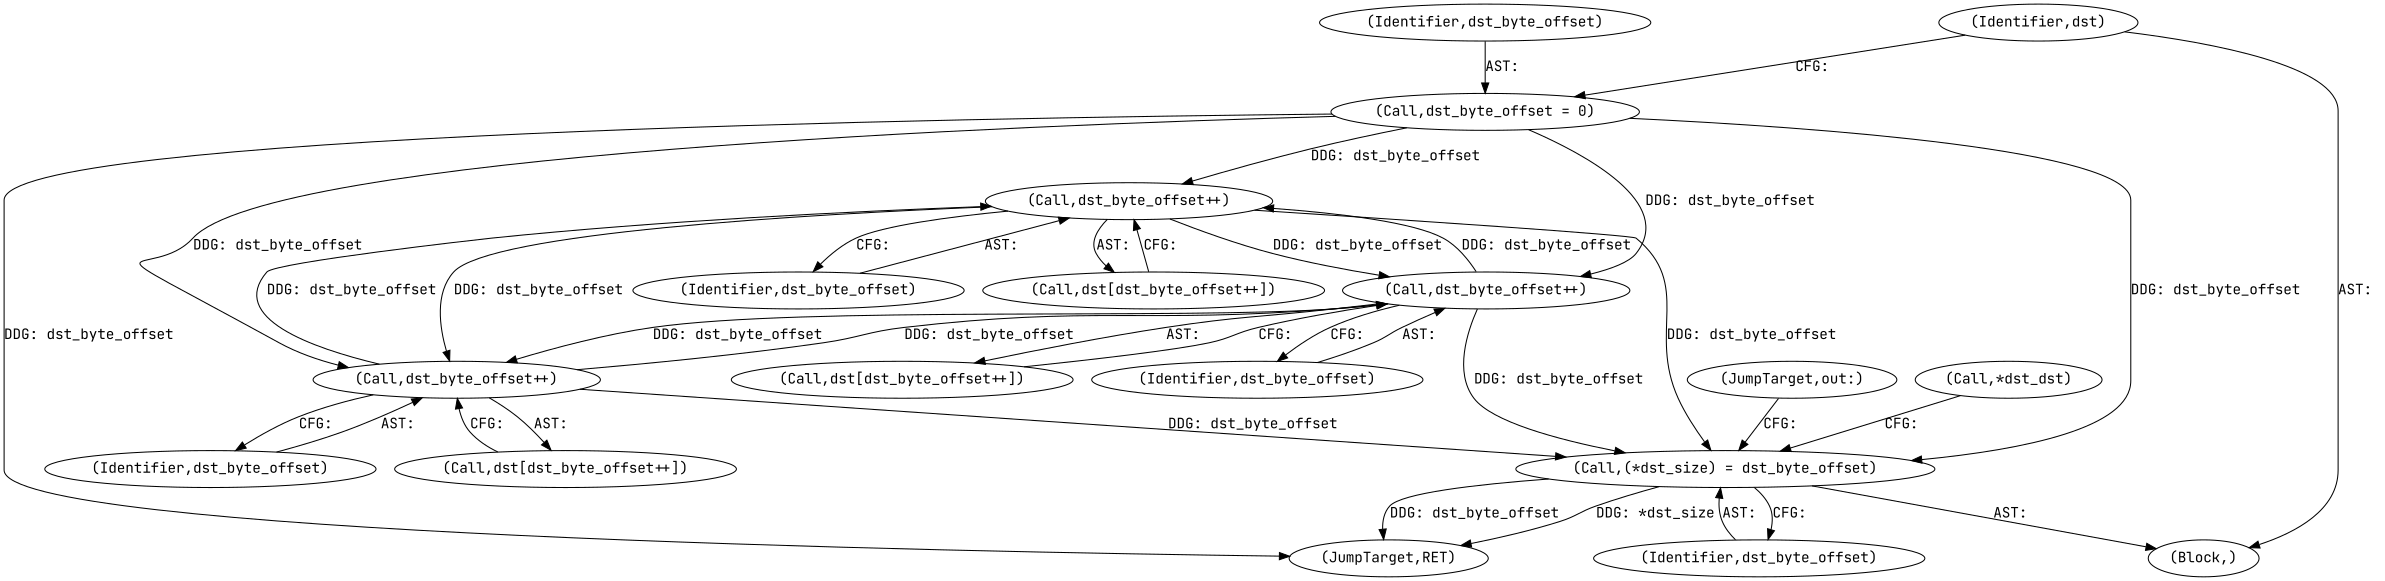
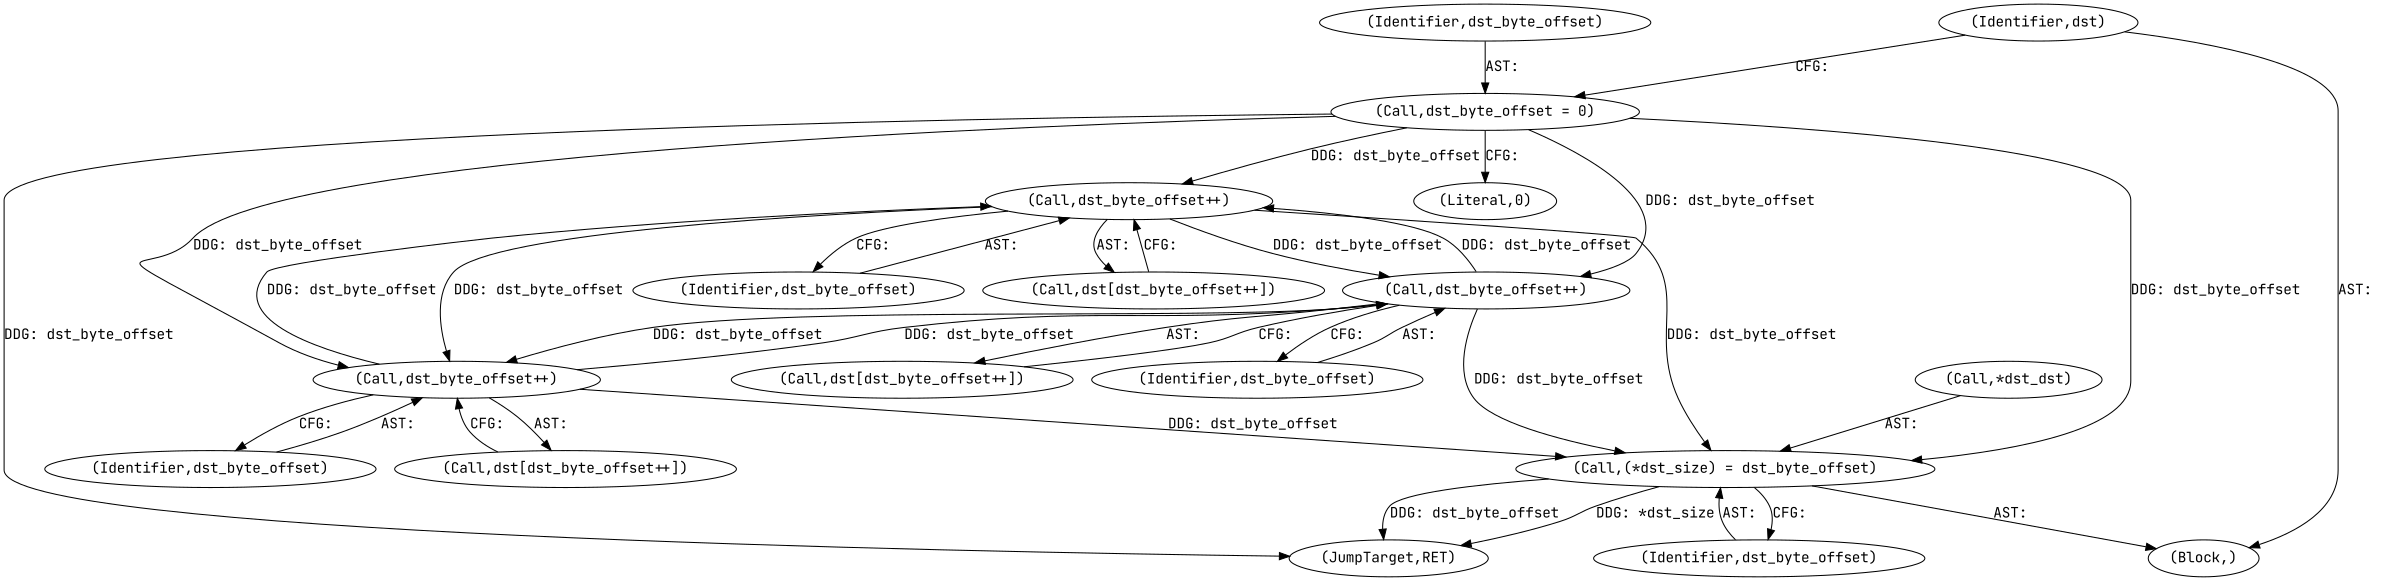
node "(Literal,0)": added
node "(JumpTarget,out:)": removed
edge "(Call,*dst_dst)" -> "(Call,(*dst_size) = dst_byte_offset)": label "CFG: " -> "AST: "
